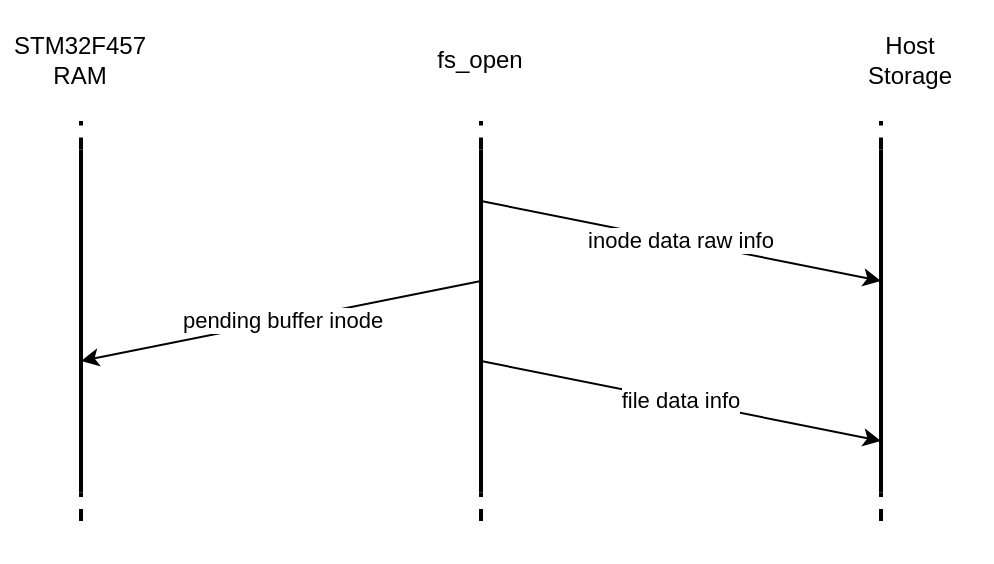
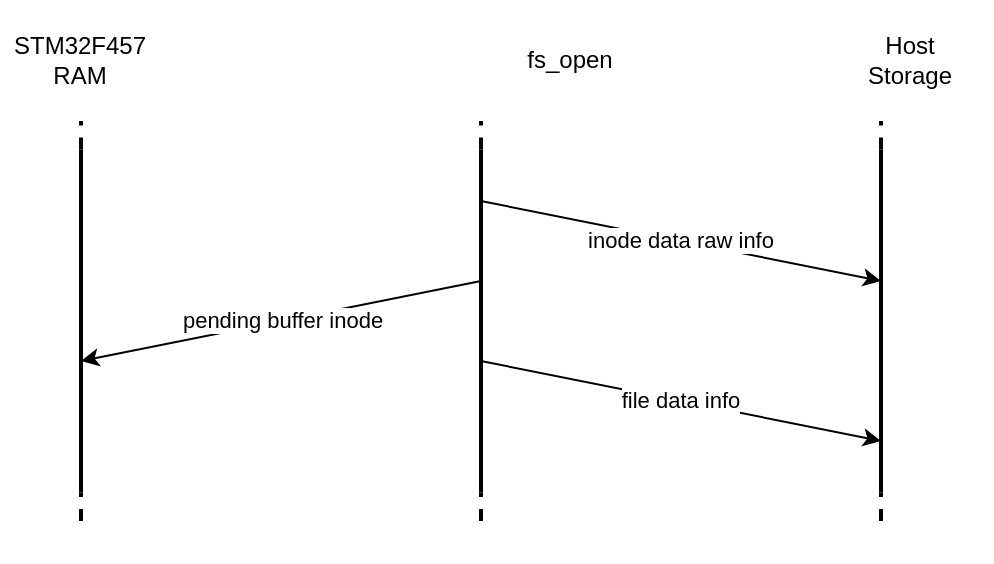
node "fs_open": moved (481, 61) -> (571, 61)
